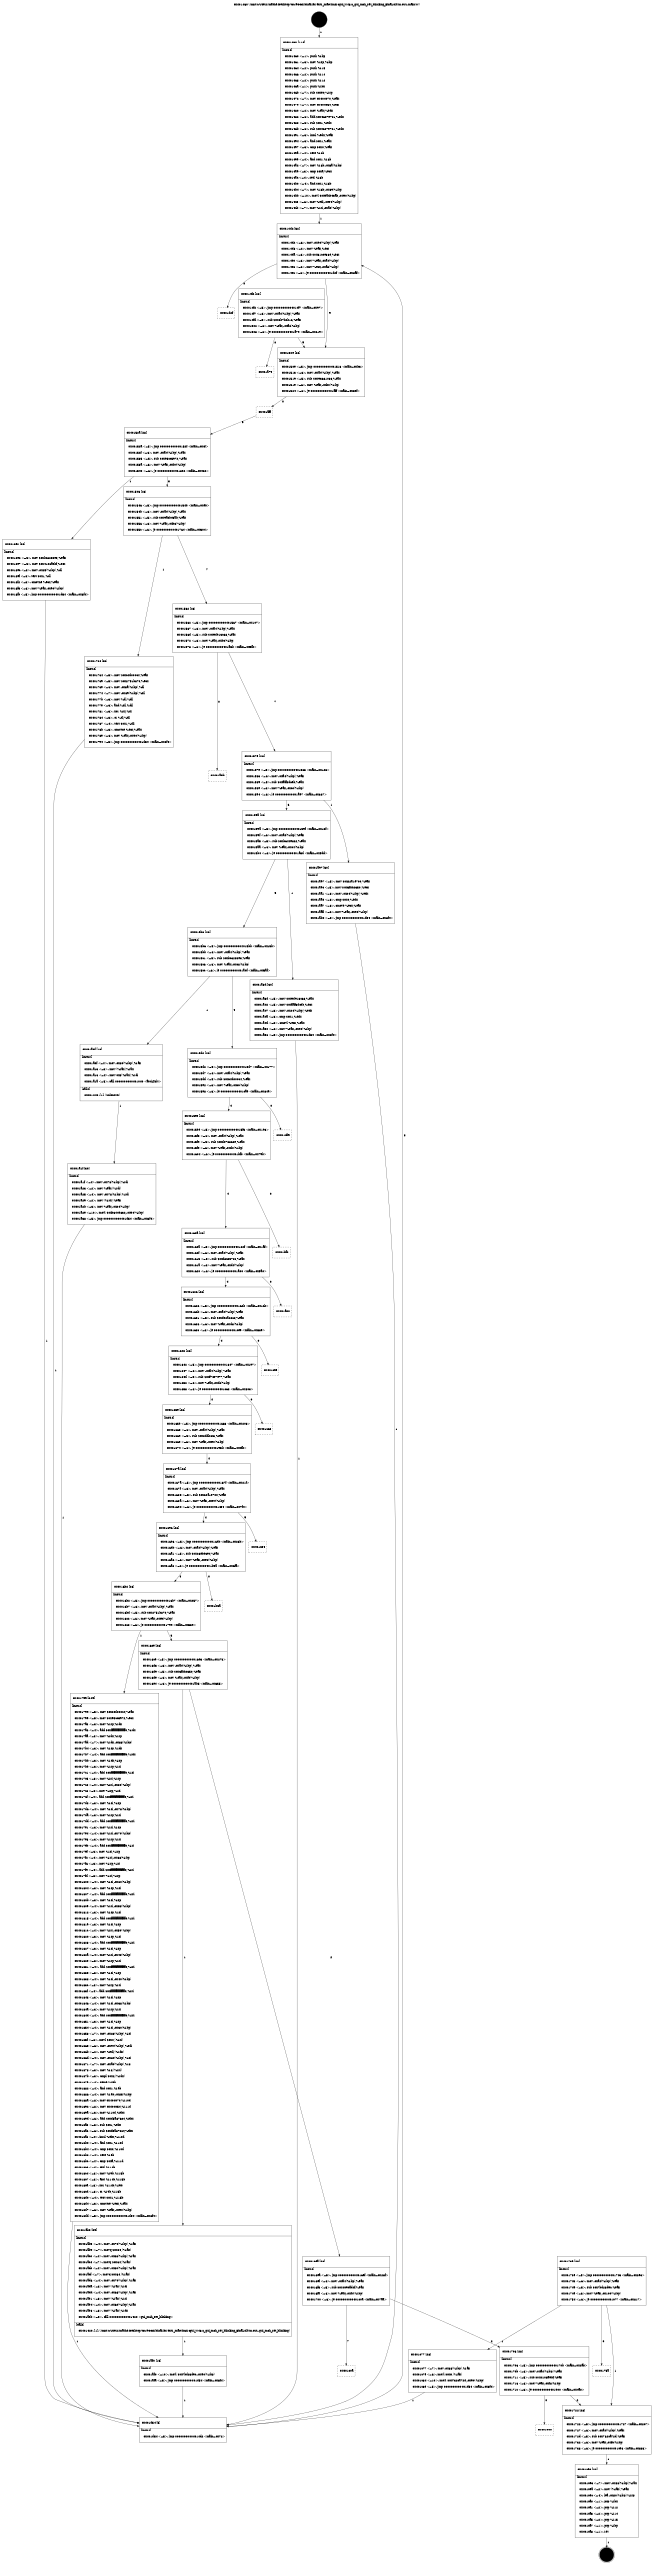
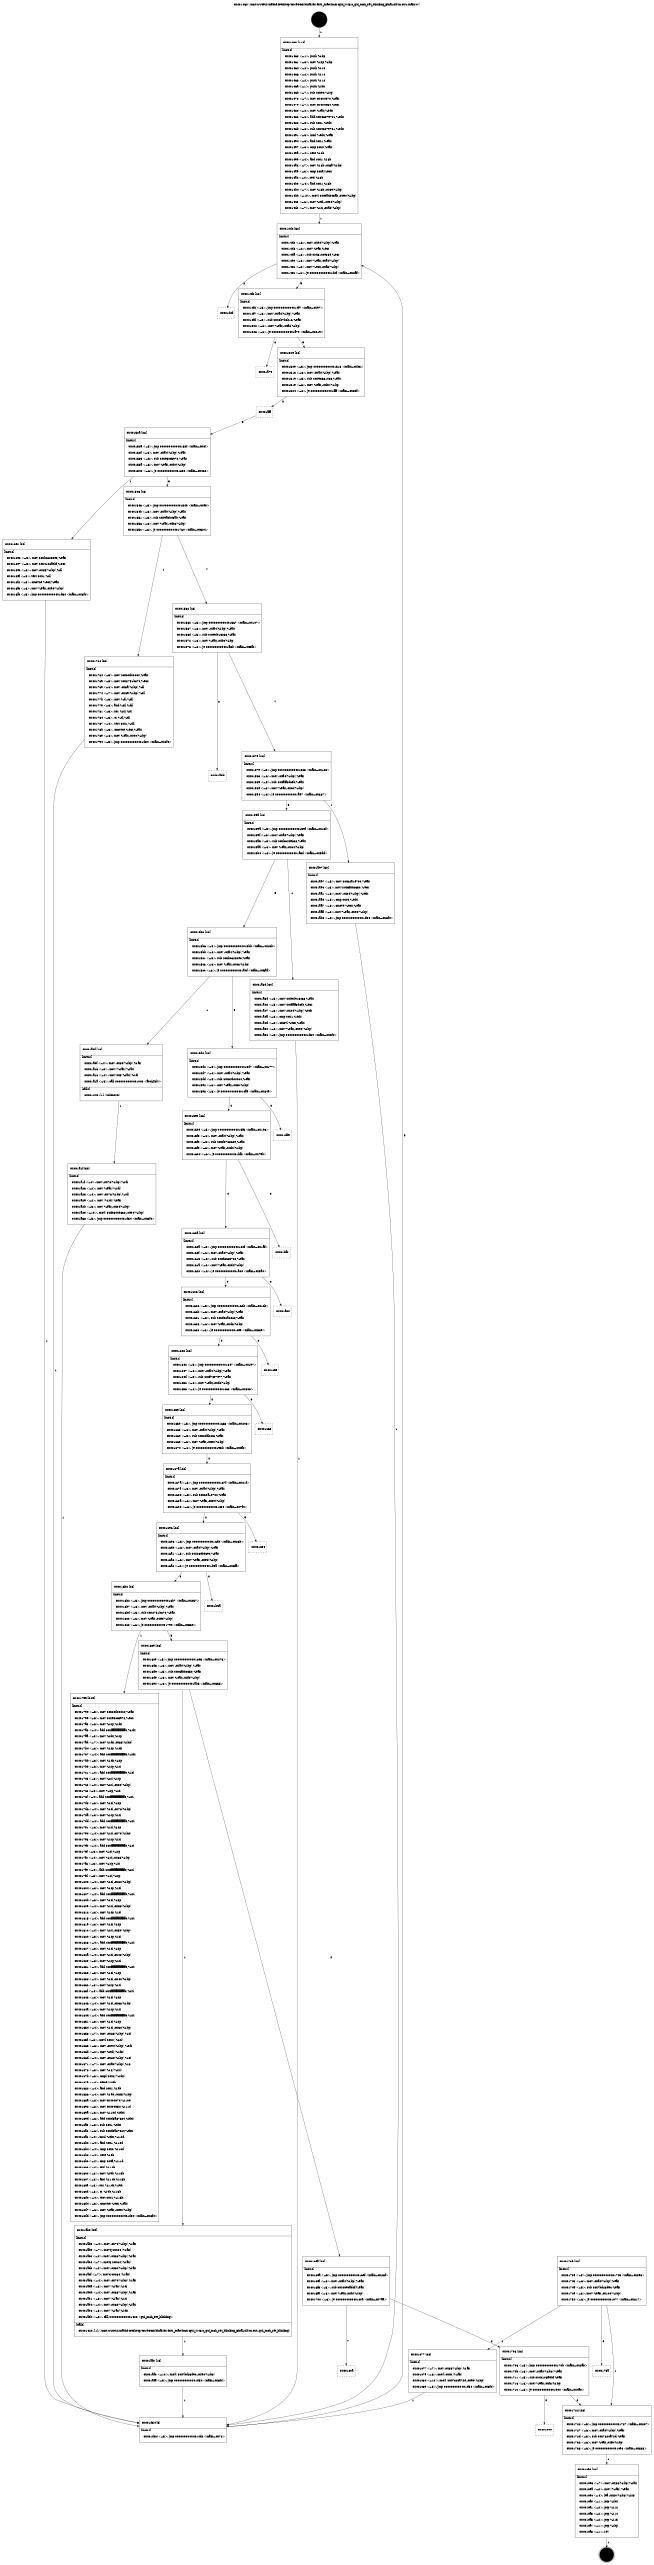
edge "0x4014d2 [32]" -> "0x40150e [28]": now "0x4014d2 [32]" -> "0x4014f2 [28]"
edge "0x401799 [329]" -> "0x401d54 [5]": removed, label "1"
